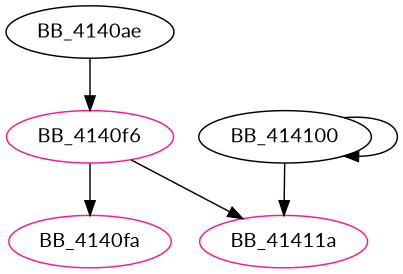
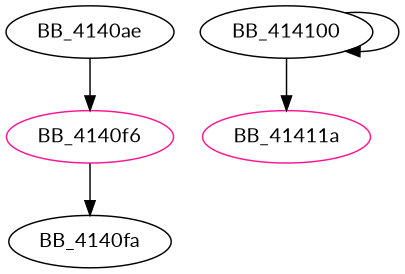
edge "BB_4140f6" -> "BB_41411a": removed
node "BB_4140fa": color deeppink -> black
